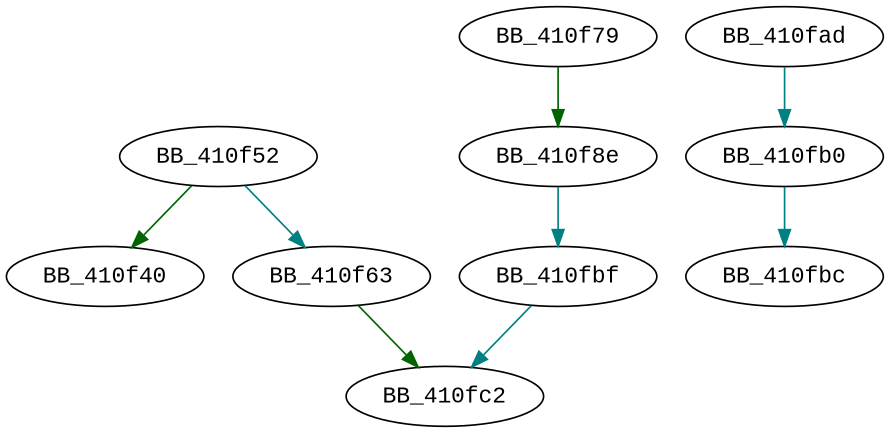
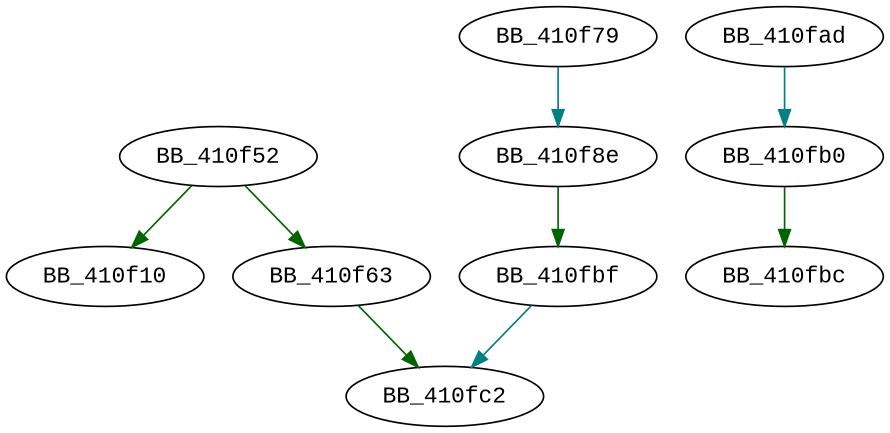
edge "BB_410f79" -> "BB_410f8e": color darkgreen -> teal
edge "BB_410f8e" -> "BB_410fbf": color teal -> darkgreen
edge "BB_410fb0" -> "BB_410fbc": color teal -> darkgreen
edge "BB_410f52" -> "BB_410f63": color teal -> darkgreen
node "BB_410f40": label "BB_410f40" -> "BB_410f10"
